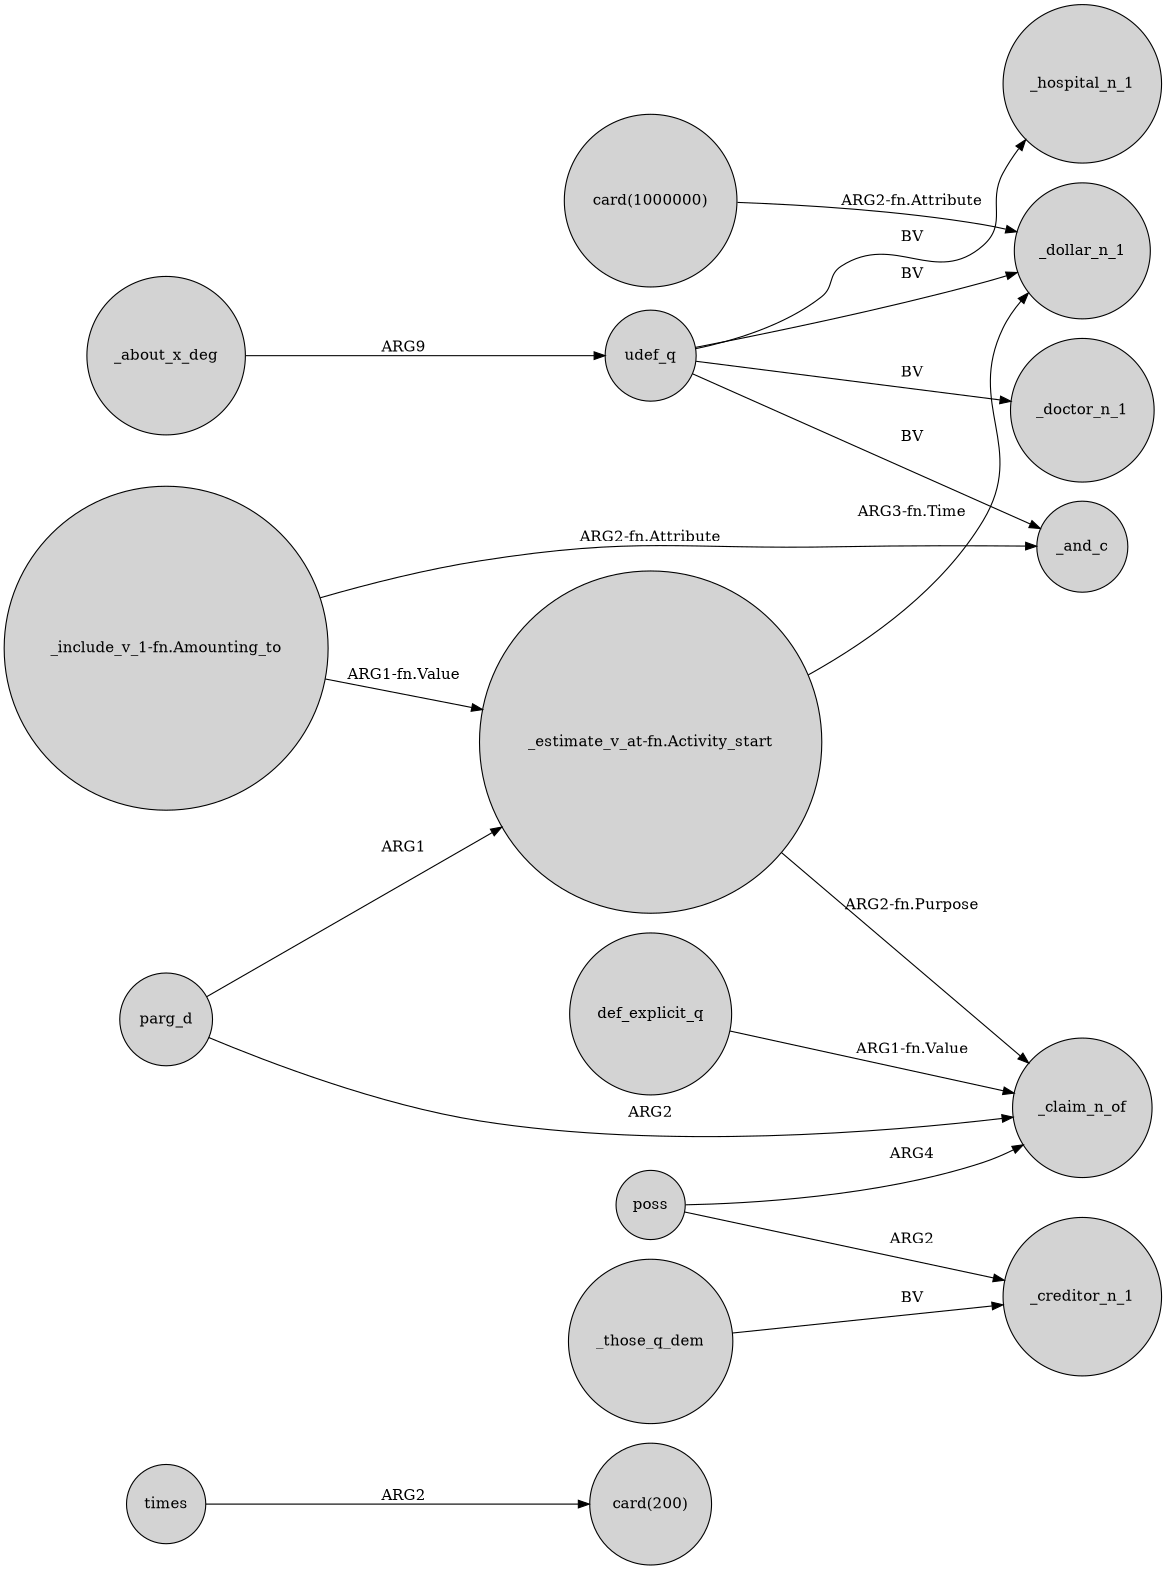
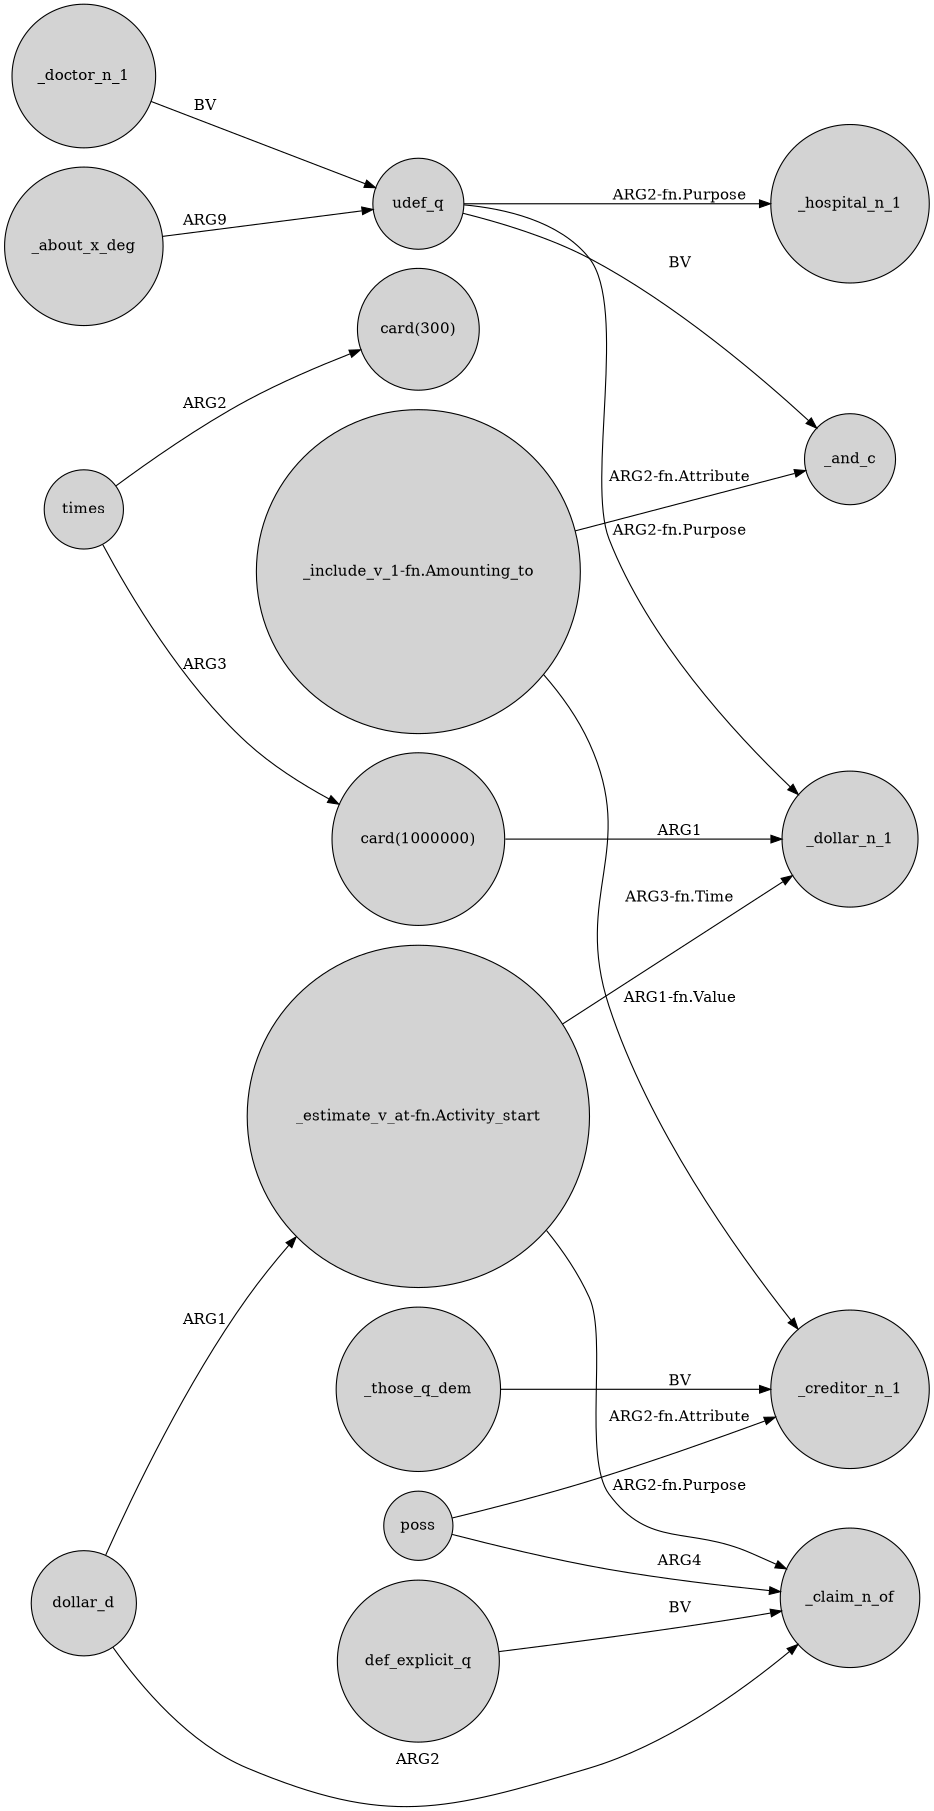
edge "card(1000000)" -> "_dollar_n_1": label "ARG2-fn.Attribute" -> "ARG1"
edge "udef_q" -> "_hospital_n_1": label "BV" -> "ARG2-fn.Purpose"
edge "udef_q" -> "_dollar_n_1": label "BV" -> "ARG2-fn.Purpose"
edge "udef_q" -> "_doctor_n_1": reversed
edge "times" -> "card(1000000)": added, label "ARG3"
edge "_include_v_1-fn.Amounting_to" -> "_estimate_v_at-fn.Activity_start": now "_include_v_1-fn.Amounting_to" -> "_creditor_n_1"
node "parg_d": label "parg_d" -> "dollar_d"
edge "def_explicit_q" -> "_claim_n_of": label "ARG1-fn.Value" -> "BV"
edge "poss" -> "_creditor_n_1": label "ARG2" -> "ARG2-fn.Attribute"
node "card(200)": label "card(200)" -> "card(300)"
